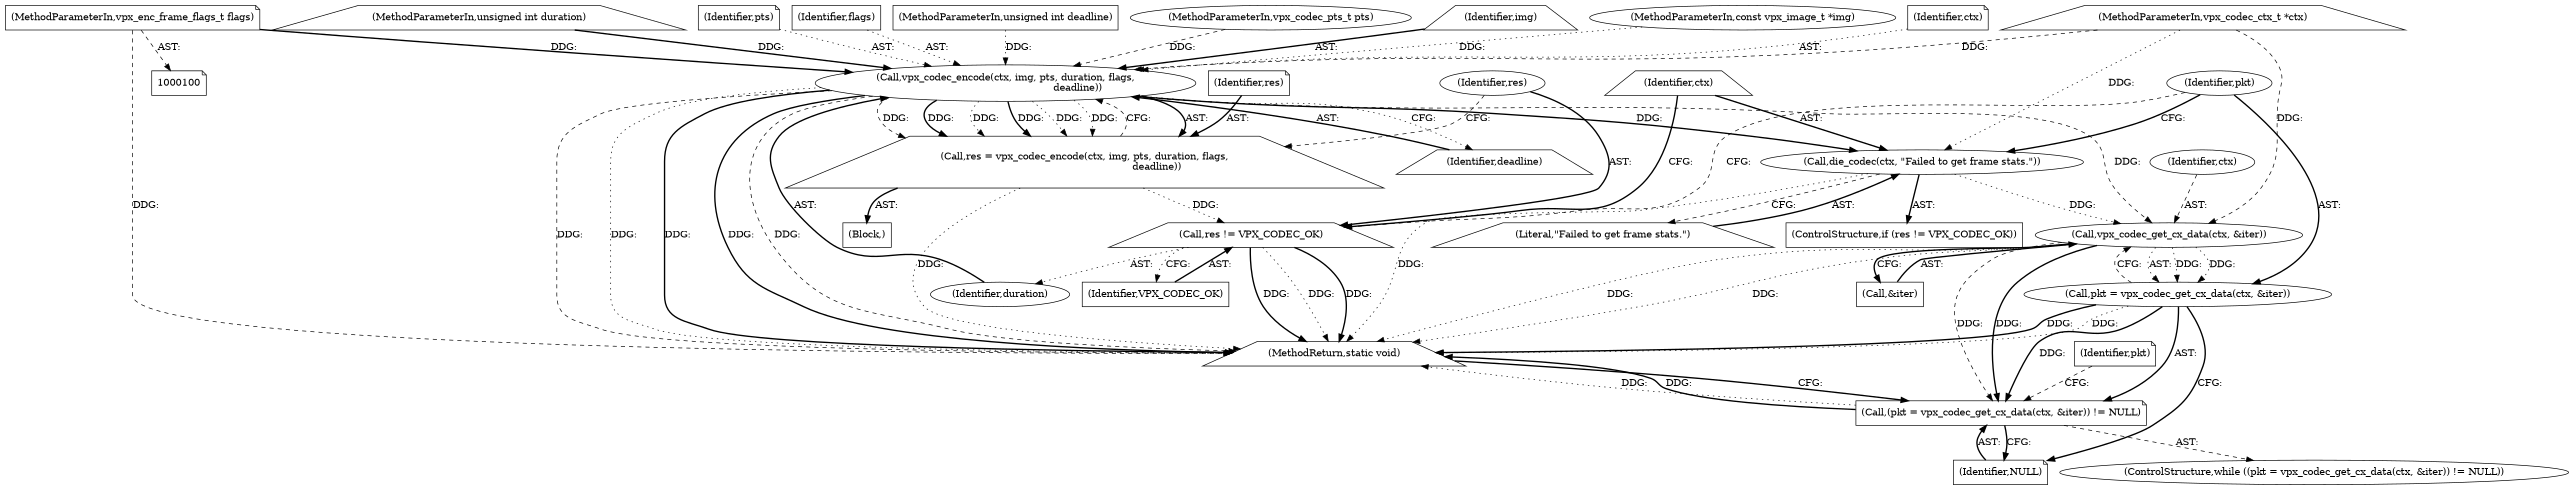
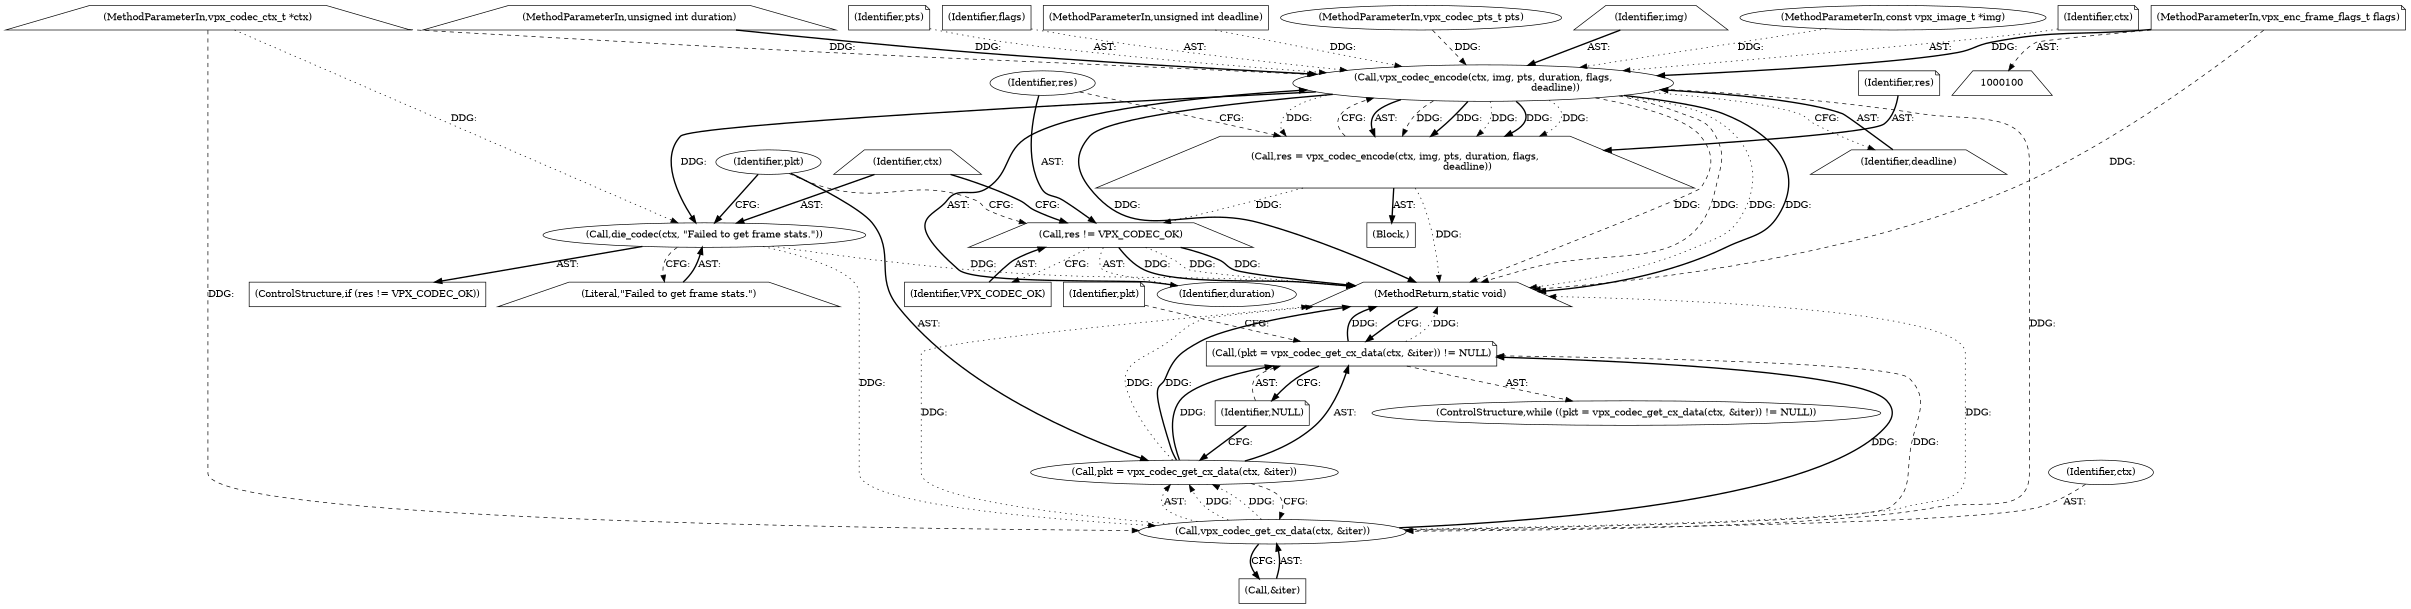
node "1000100": shape note -> trapezium
edge "(Call,pkt = vpx_codec_get_cx_data(ctx, &iter))" -> "(Identifier,NULL)": reversed
edge "(Identifier,NULL)" -> "(Call,(pkt = vpx_codec_get_cx_data(ctx, &iter)) != NULL)": style bold -> dashed
